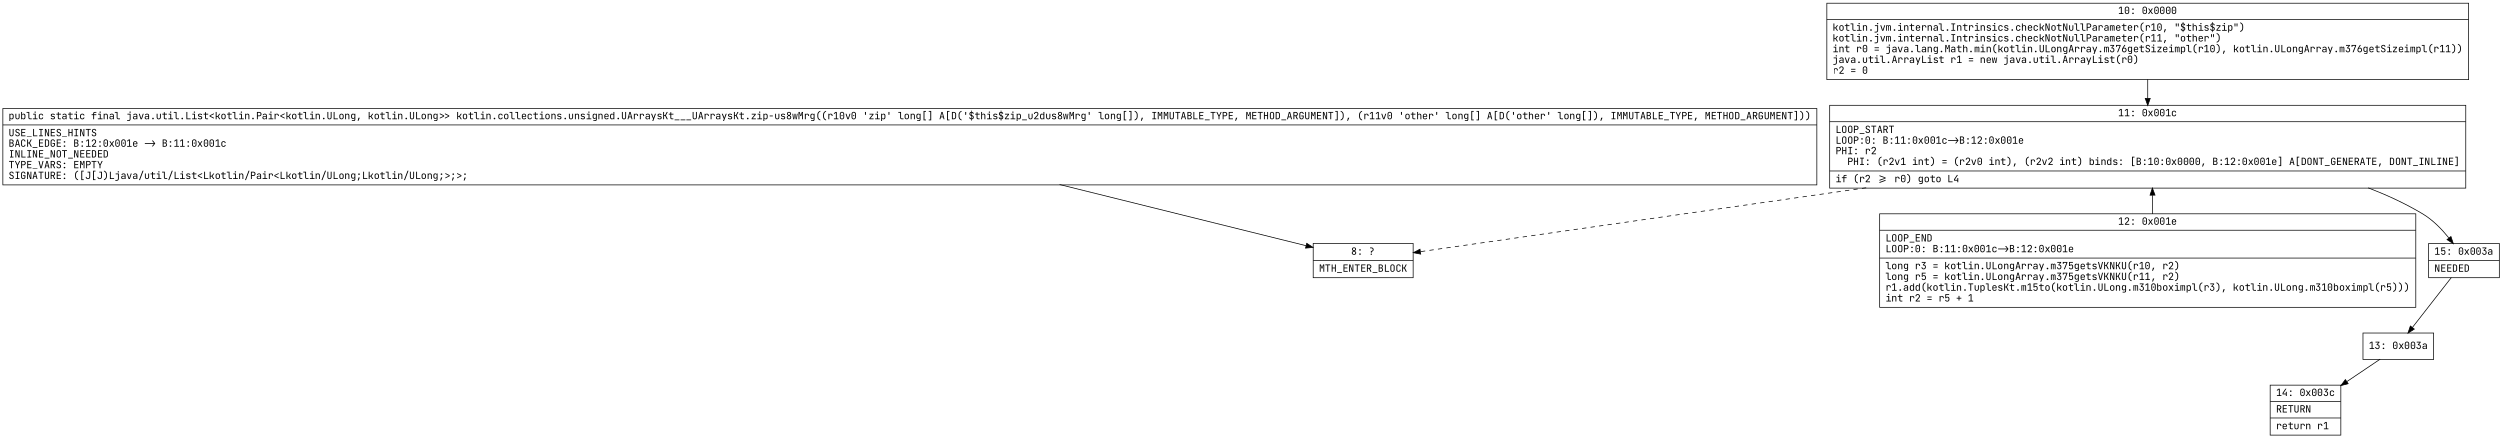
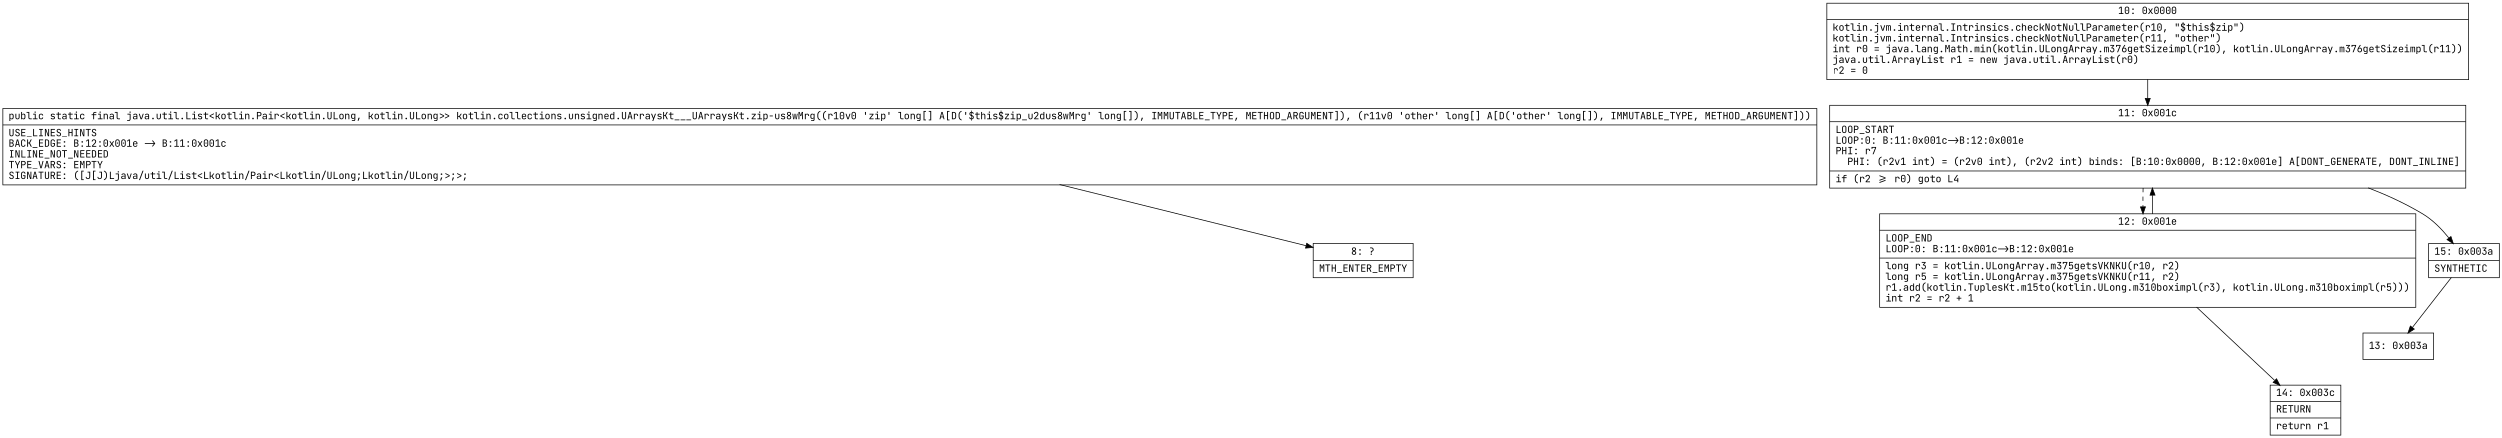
node "11: 0x001c": text "PHI: r2" -> "PHI: r7"
edge "11: 0x001c" -> "8: ?": now "11: 0x001c" -> "12: 0x001e"
node "8: ?": text "MTH_ENTER_BLOCK" -> "MTH_ENTER_EMPTY"
node "15: 0x003a": text "NEEDED" -> "SYNTHETIC"
node "12: 0x001e": text "int r2 = r5 + 1" -> "int r2 = r2 + 1"
edge "13: 0x003a" -> "14: 0x003c": now "12: 0x001e" -> "14: 0x003c"
